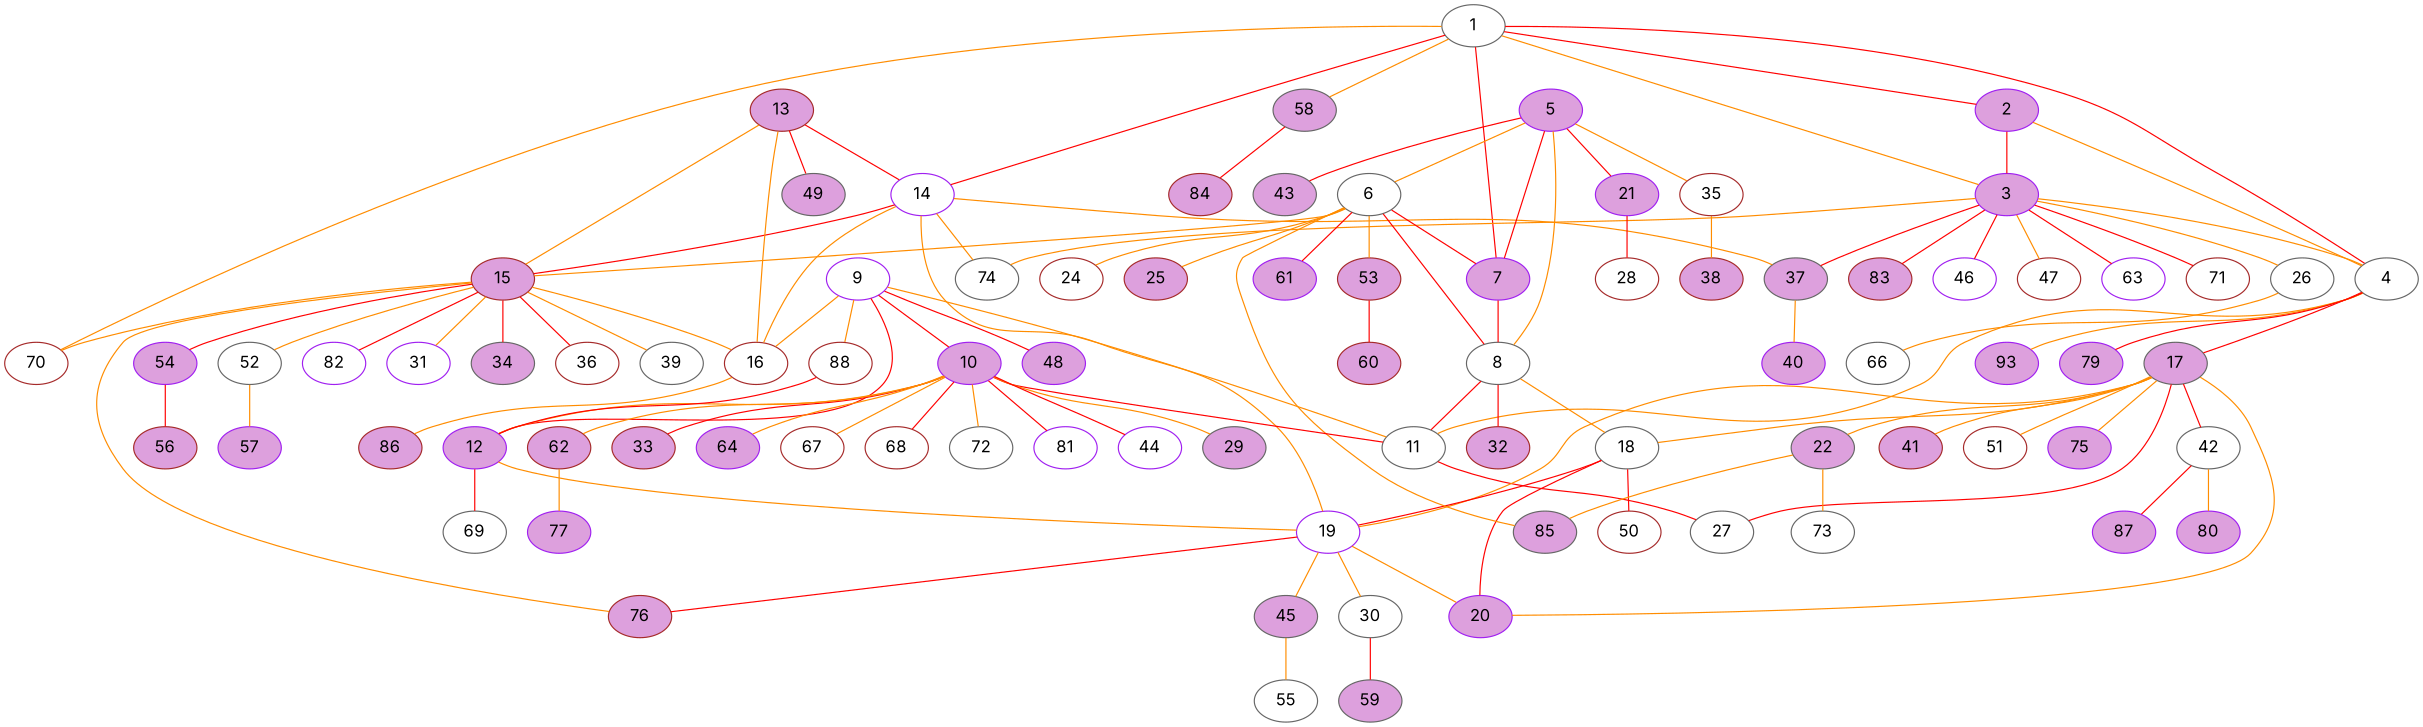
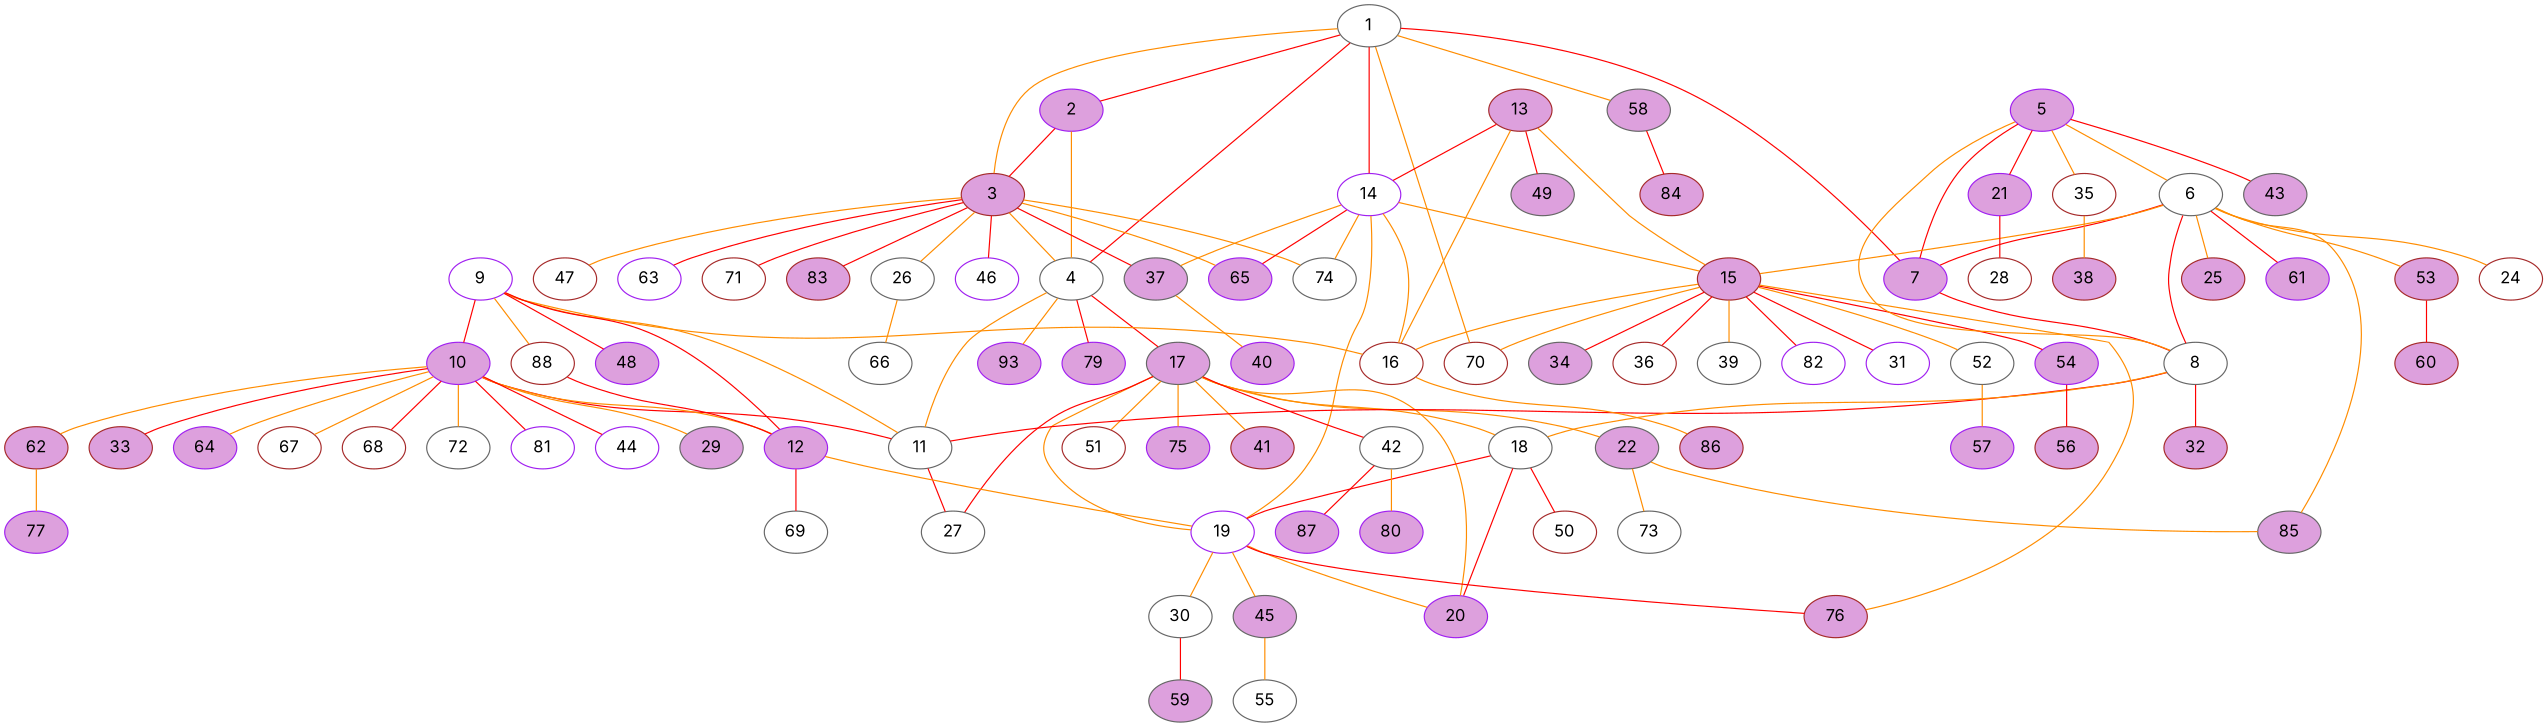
node "3": color purple -> brown
edge "14" -- "15": color red -> darkorange
node "65": added
edge "15" -- "31": color darkorange -> red
